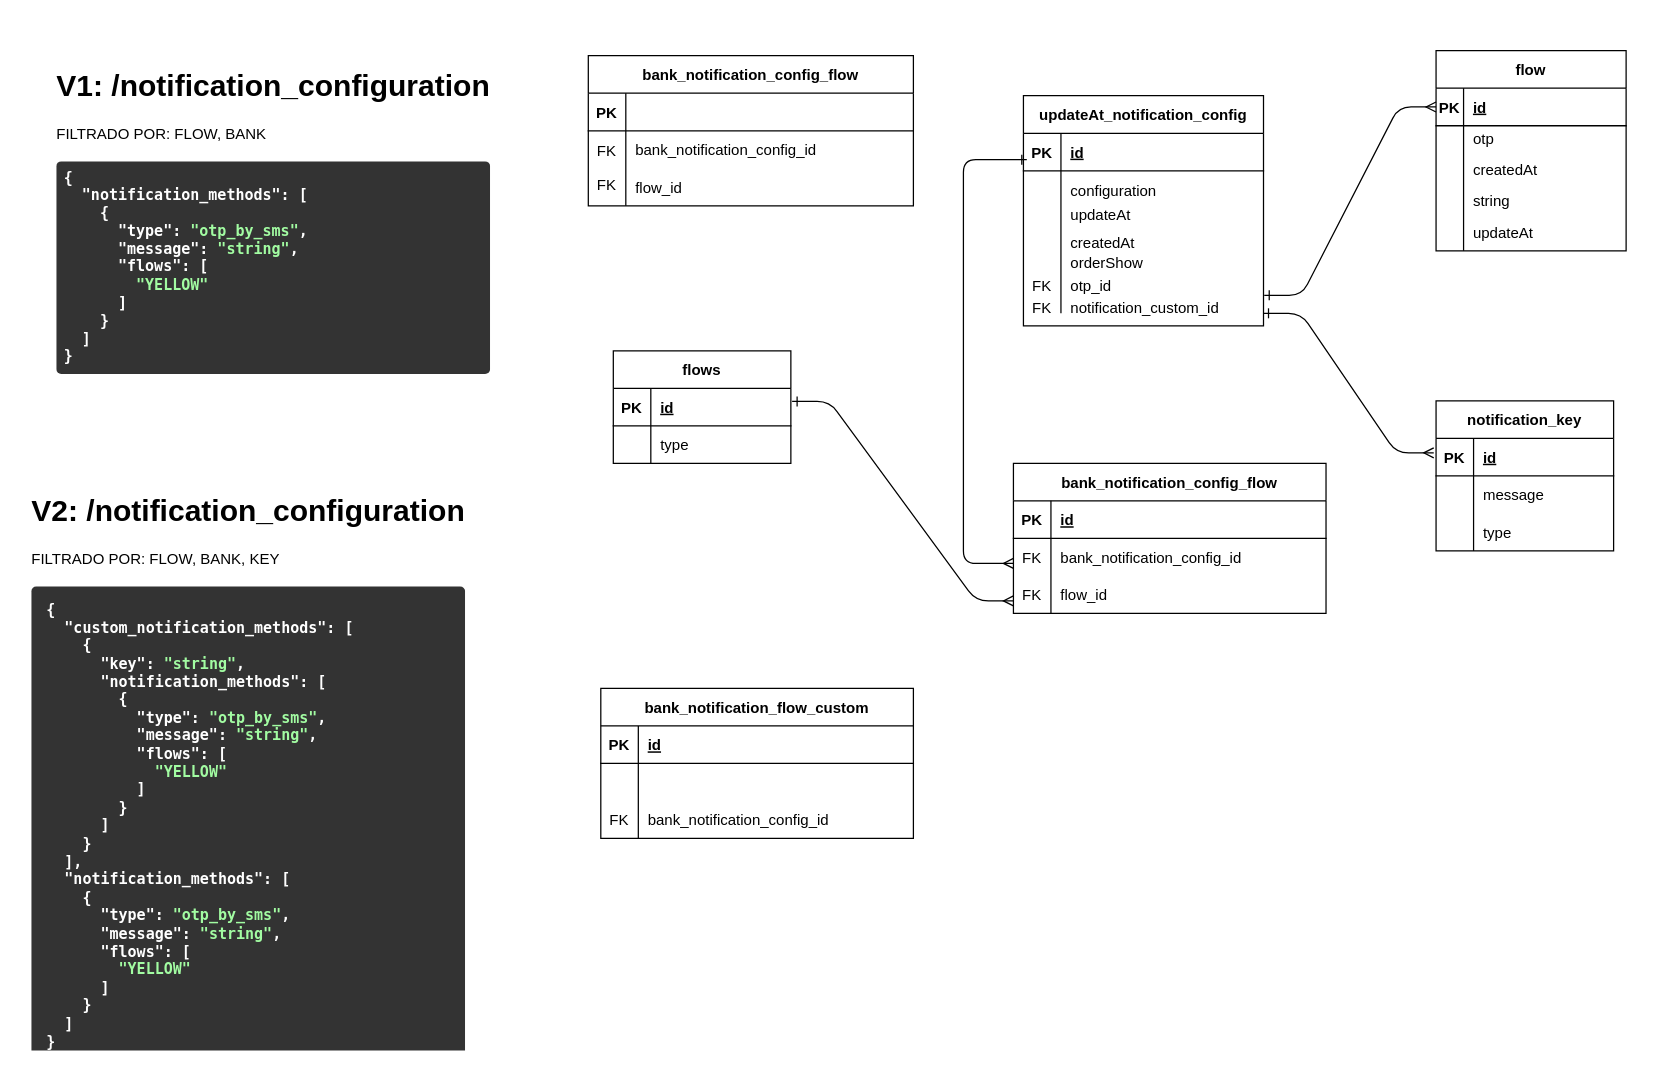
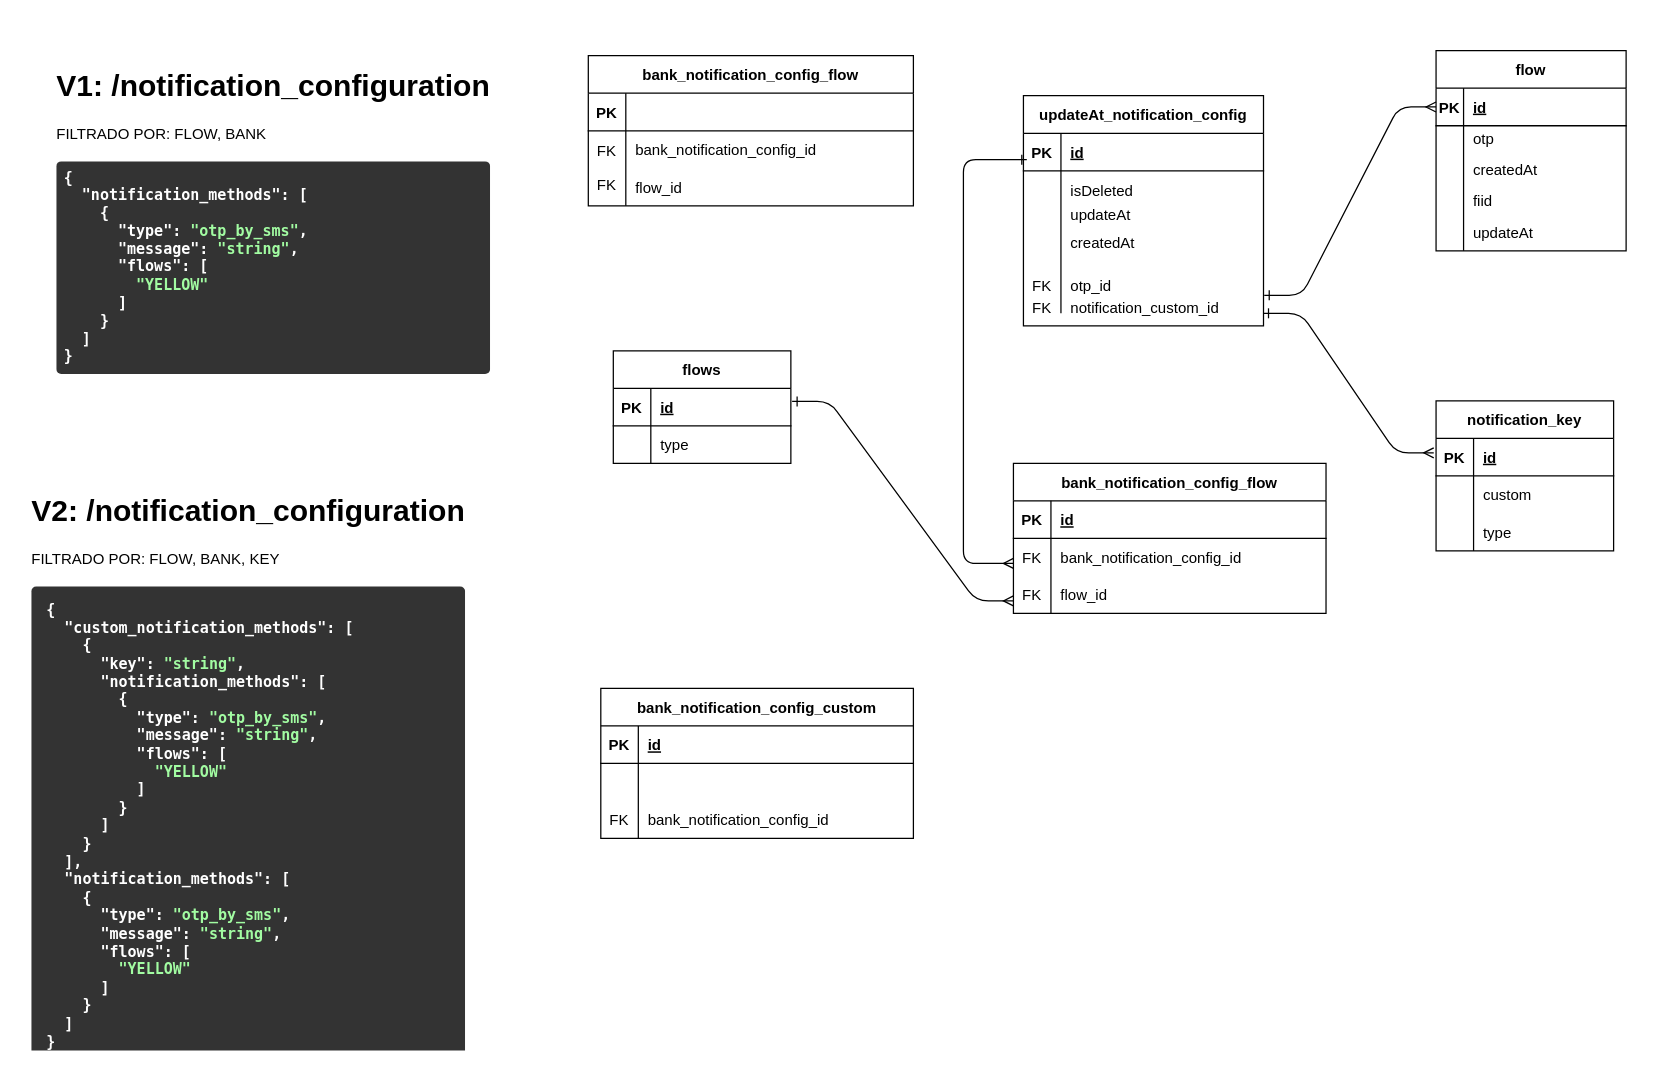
node "configuration": label "configuration" -> "isDeleted"
node "string": label "string" -> "fiid"
node "orderShow": removed
node "message": label "message" -> "custom"
node "bank_notification_flow_custom": label "bank_notification_flow_custom" -> "bank_notification_config_custom"
